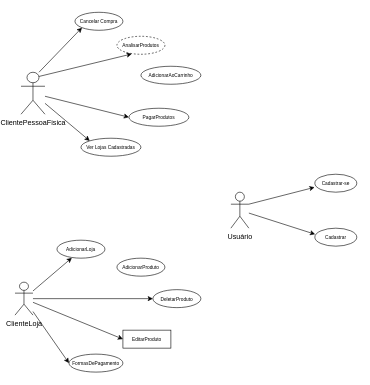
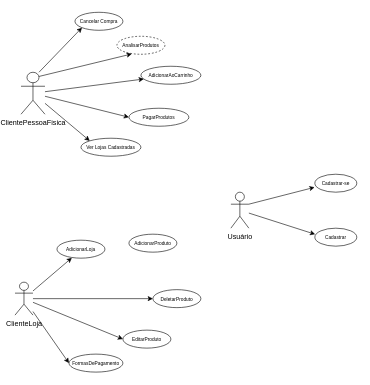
edge "ClientePessoaFisica" -> "AdicionarAoCarrinho": added
node "AdicionarProduto": moved (141, 267) -> (153, 243)
node "EditarProduto": shape rectangle -> ellipse
